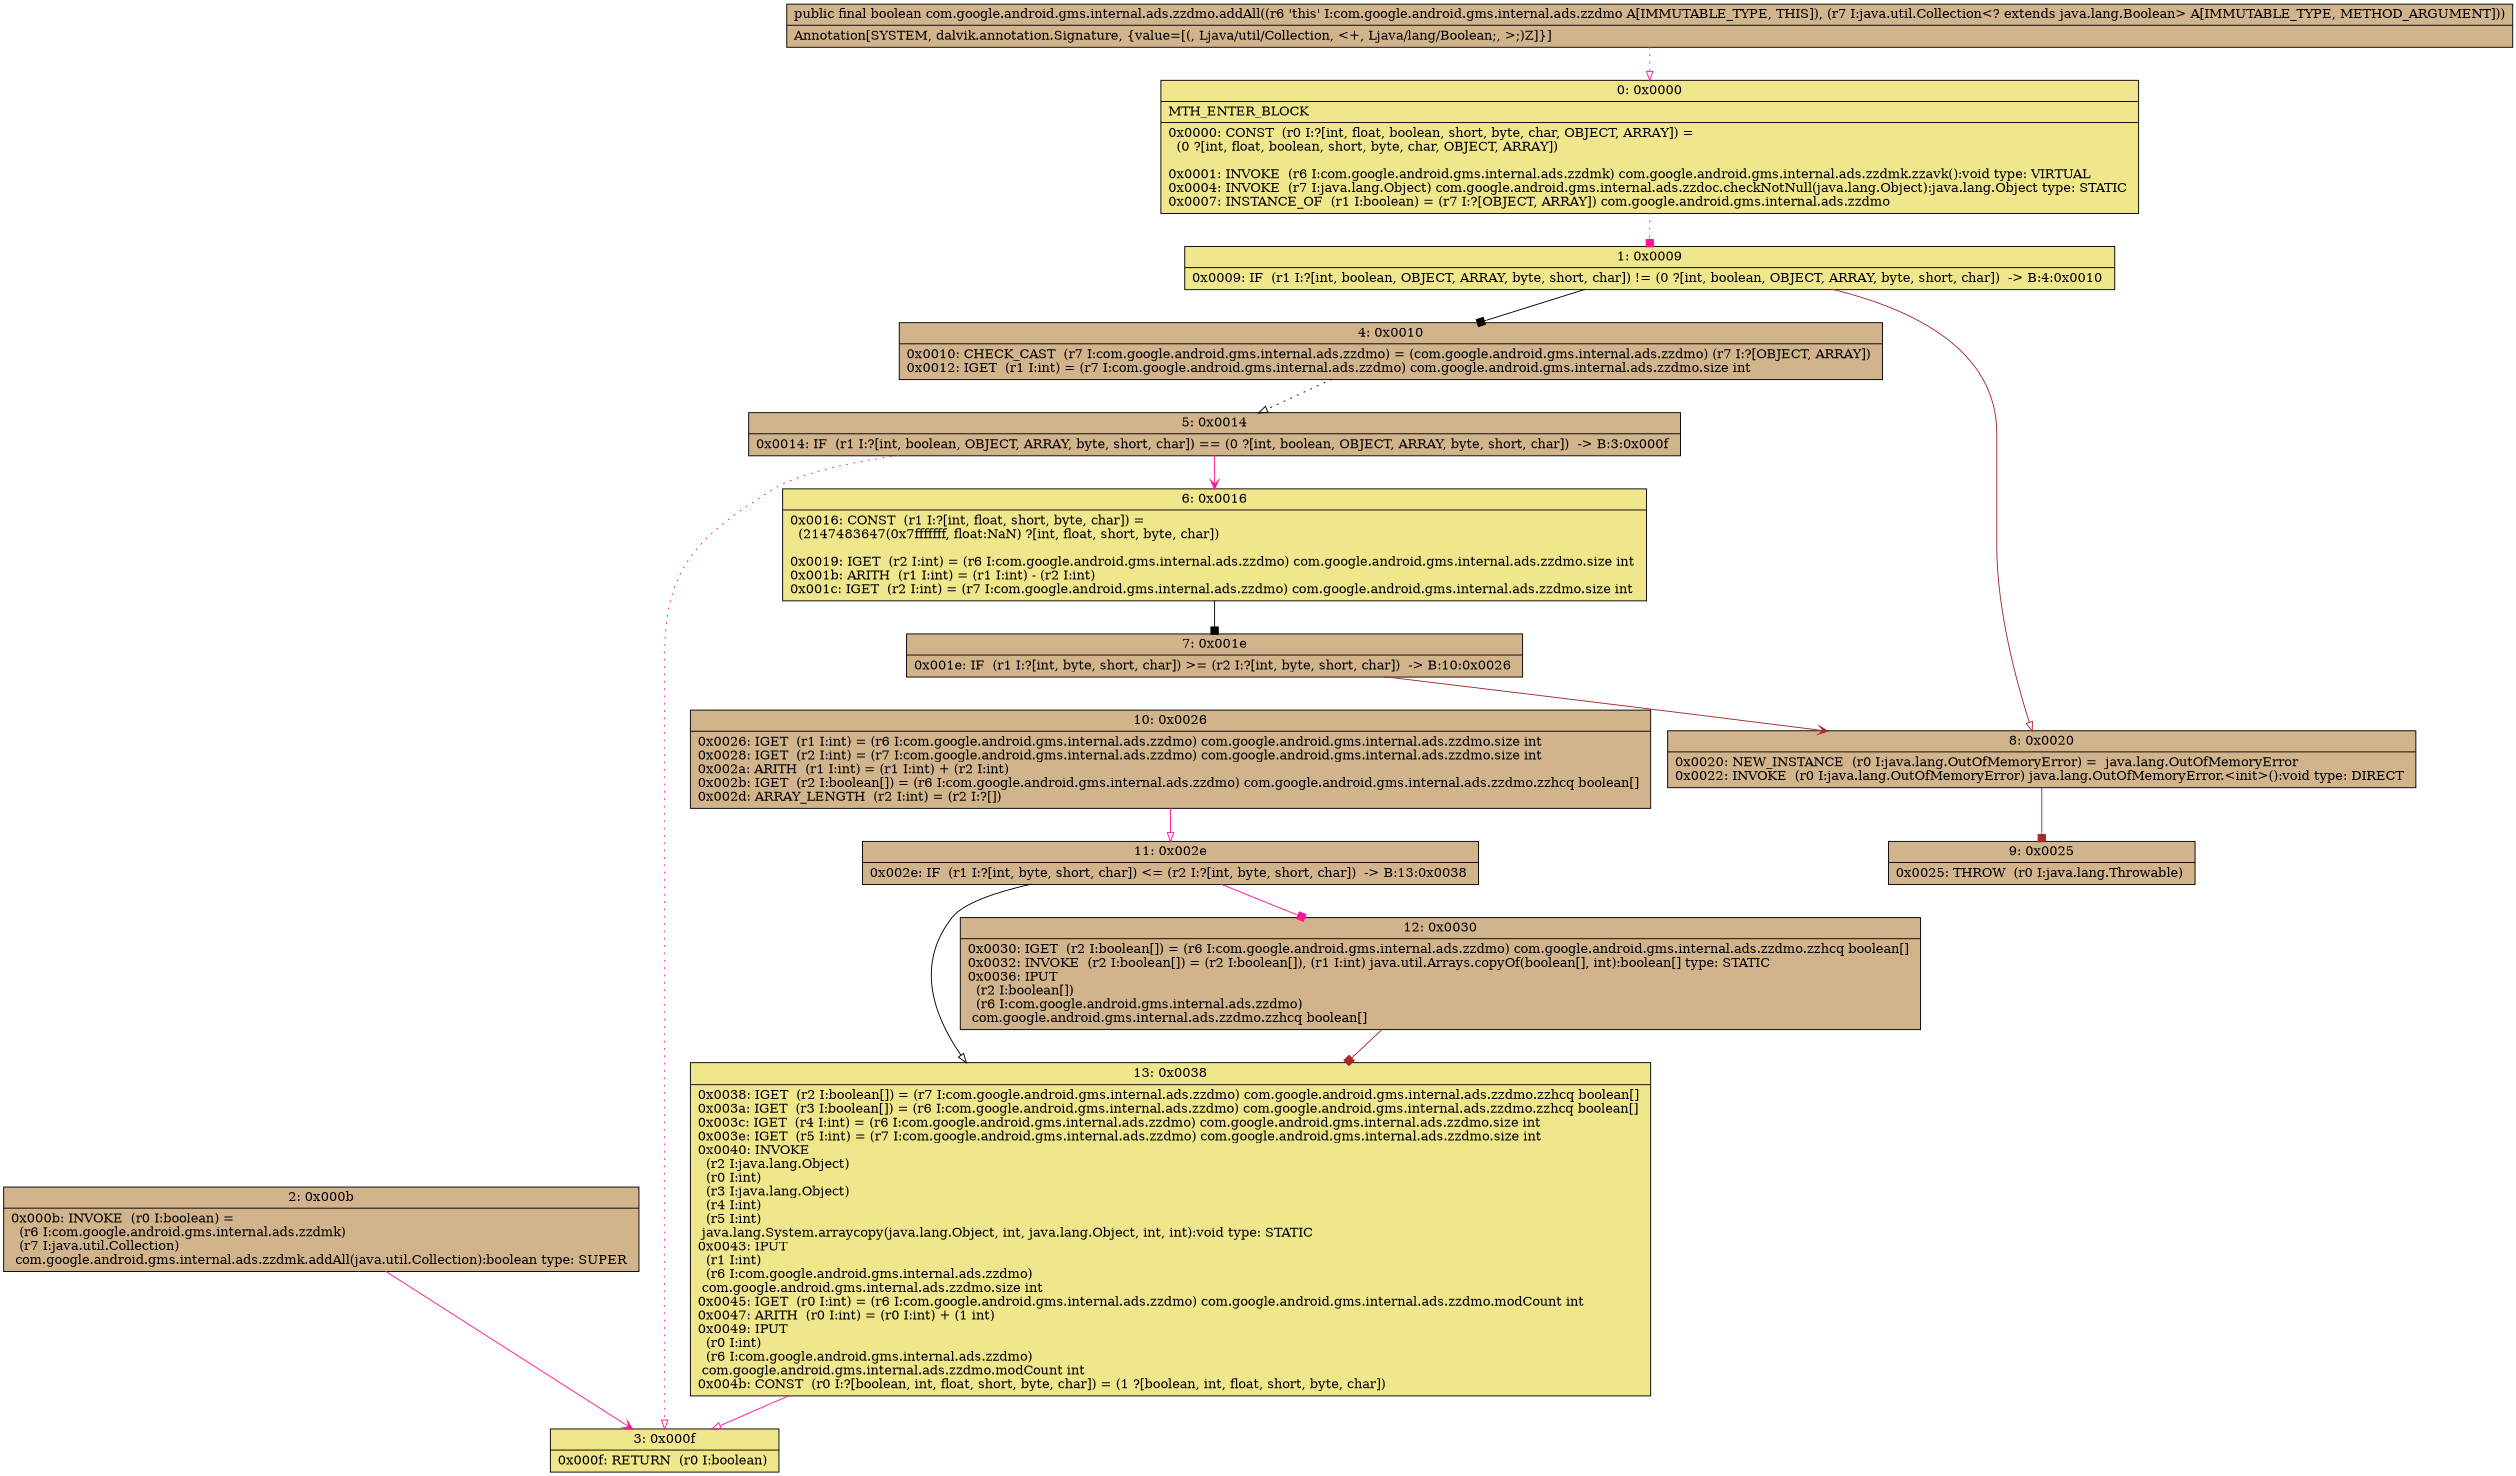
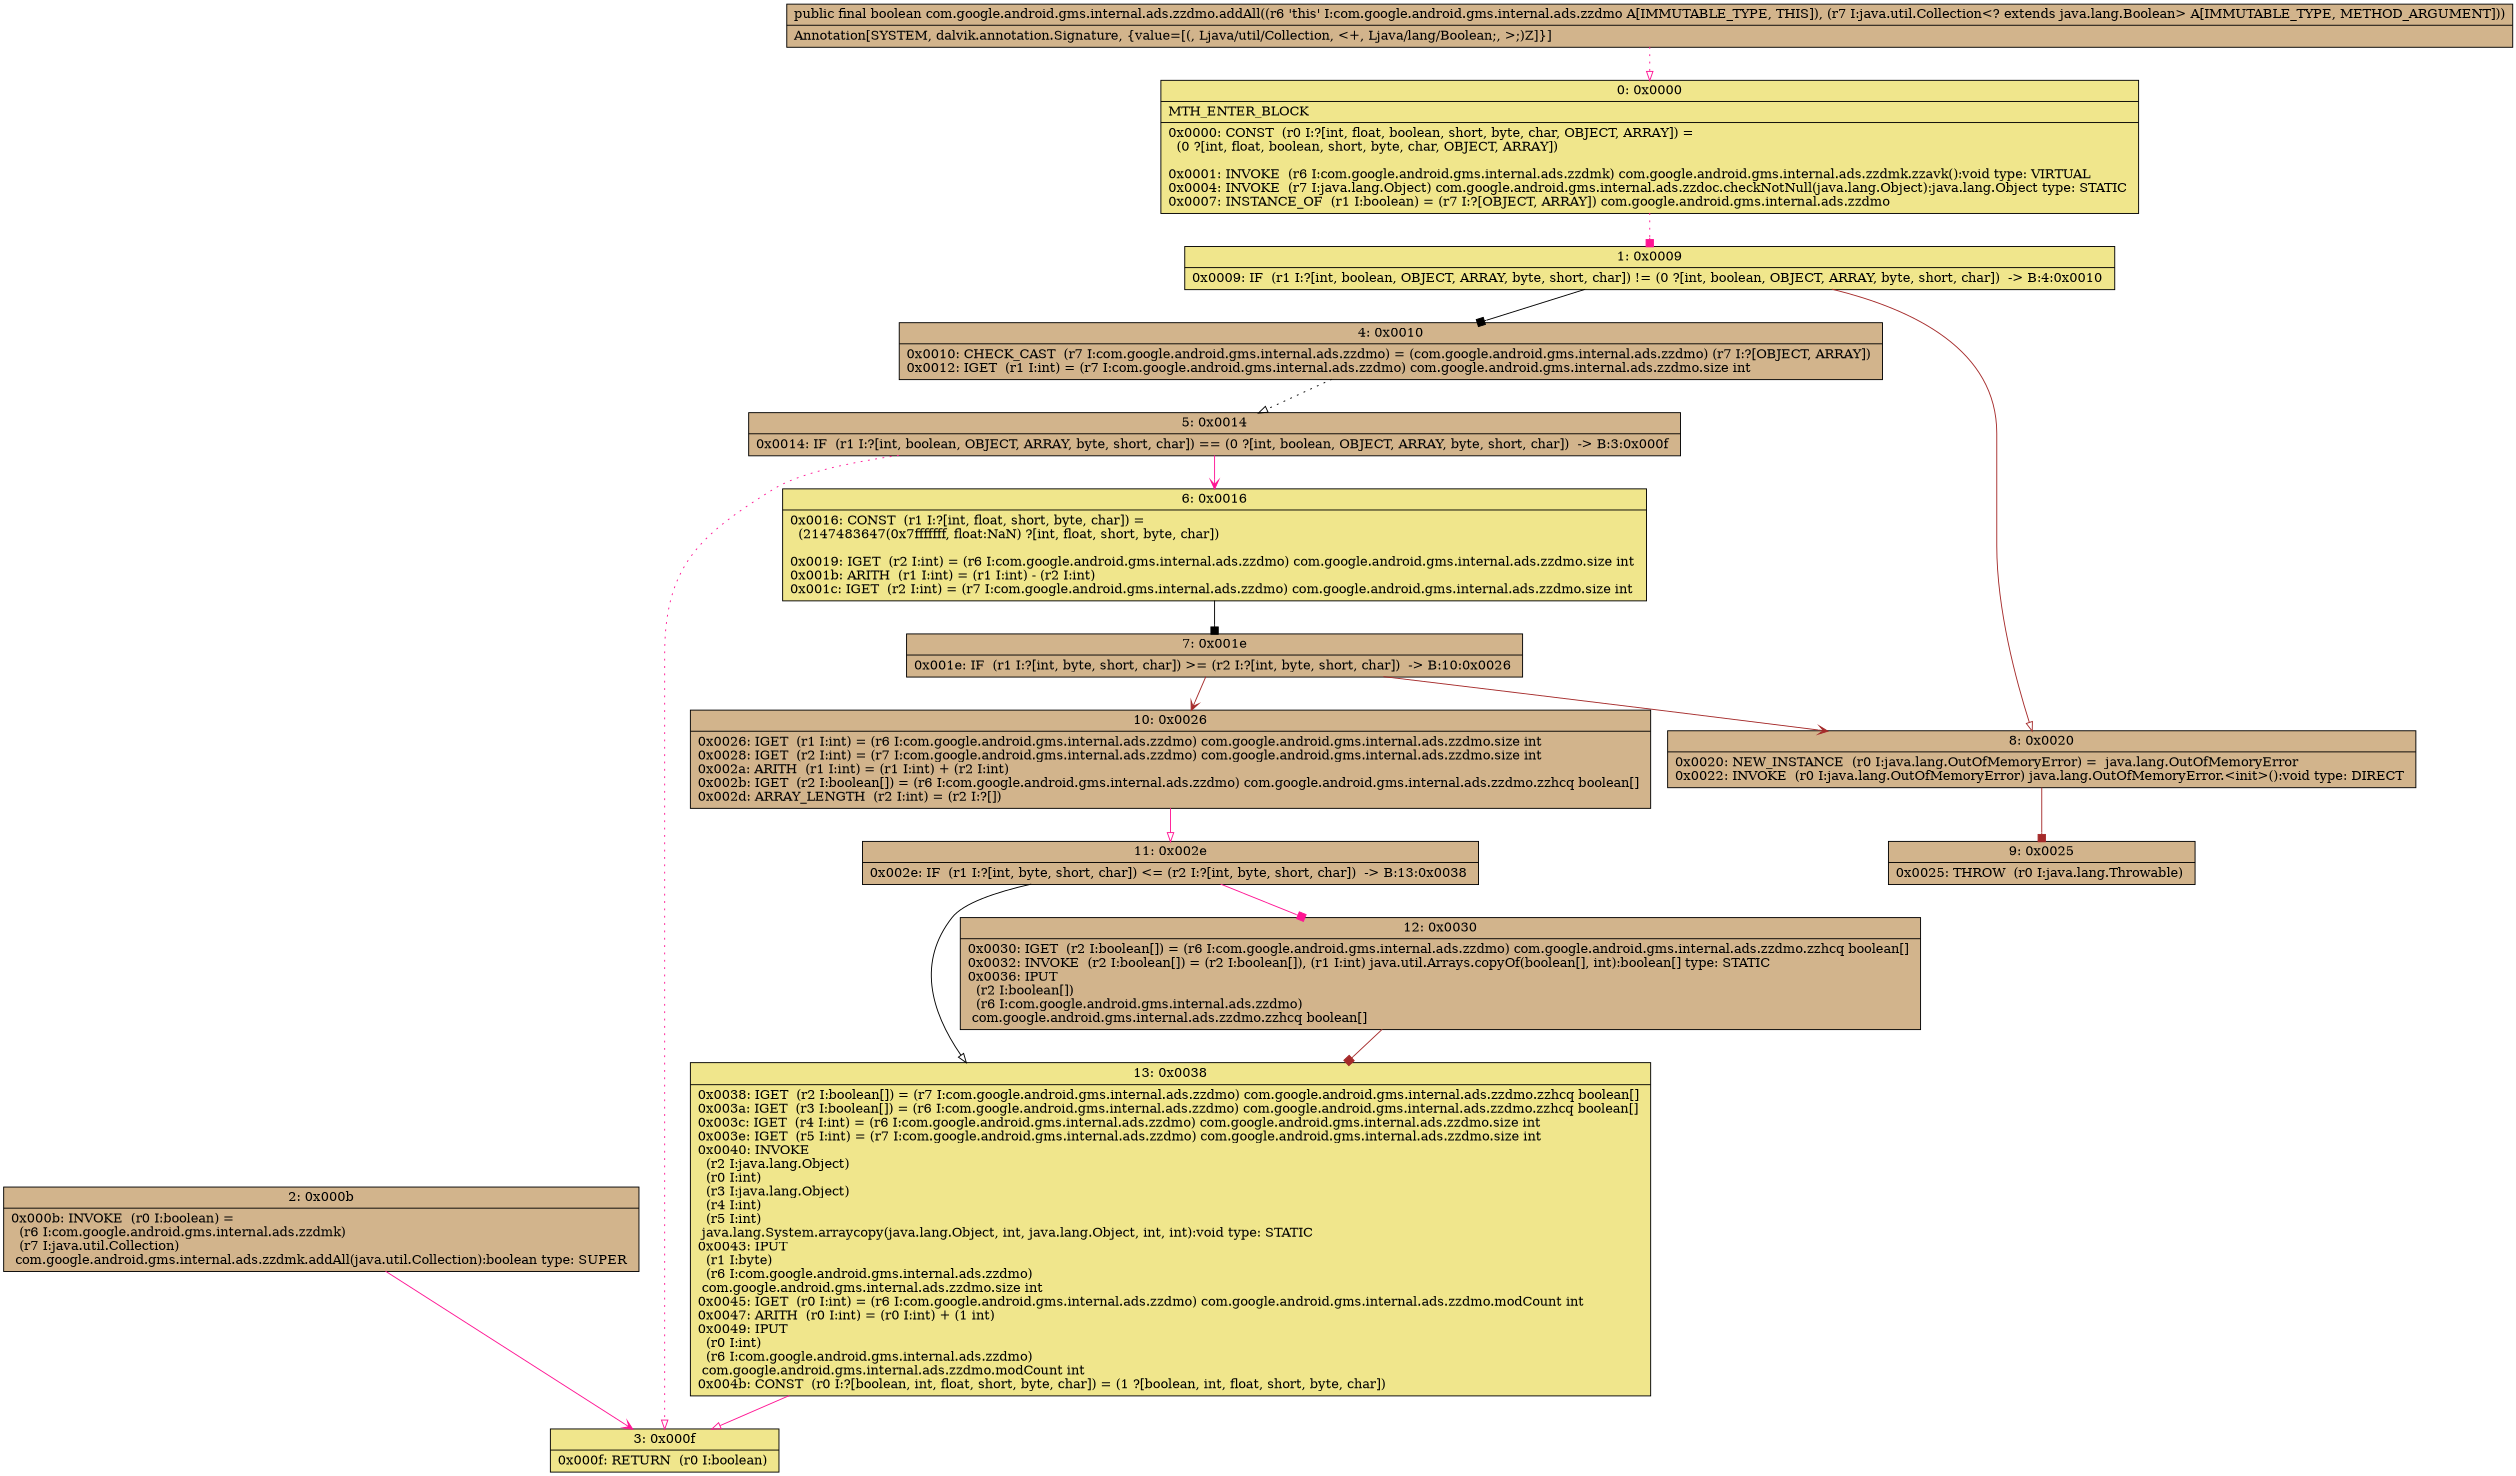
edge "7: 0x001e" -> "10: 0x0026": added
node "13: 0x0038": text "(r1 I:int)" -> "(r1 I:byte)"
